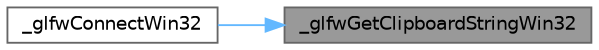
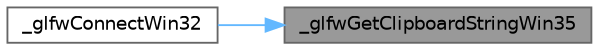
node "_glfwGetClipboardStringWin32": label "_glfwGetClipboardStringWin32" -> "_glfwGetClipboardStringWin35"
